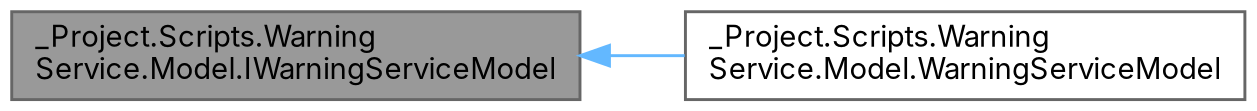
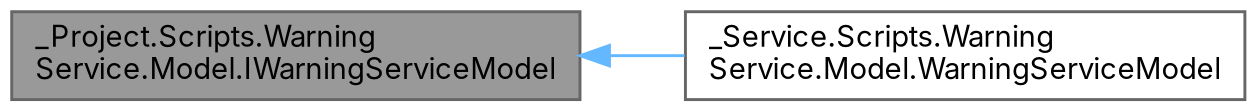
node "_Project.Scripts.Warning Service.Model.WarningServiceModel": label "_Project.Scripts.Warning Service.Model.WarningServiceModel" -> "_Service.Scripts.Warning Service.Model.WarningServiceModel"
